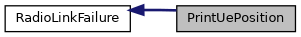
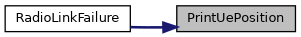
edge "PrintUePosition" -> "RadioLinkFailure": reversed
